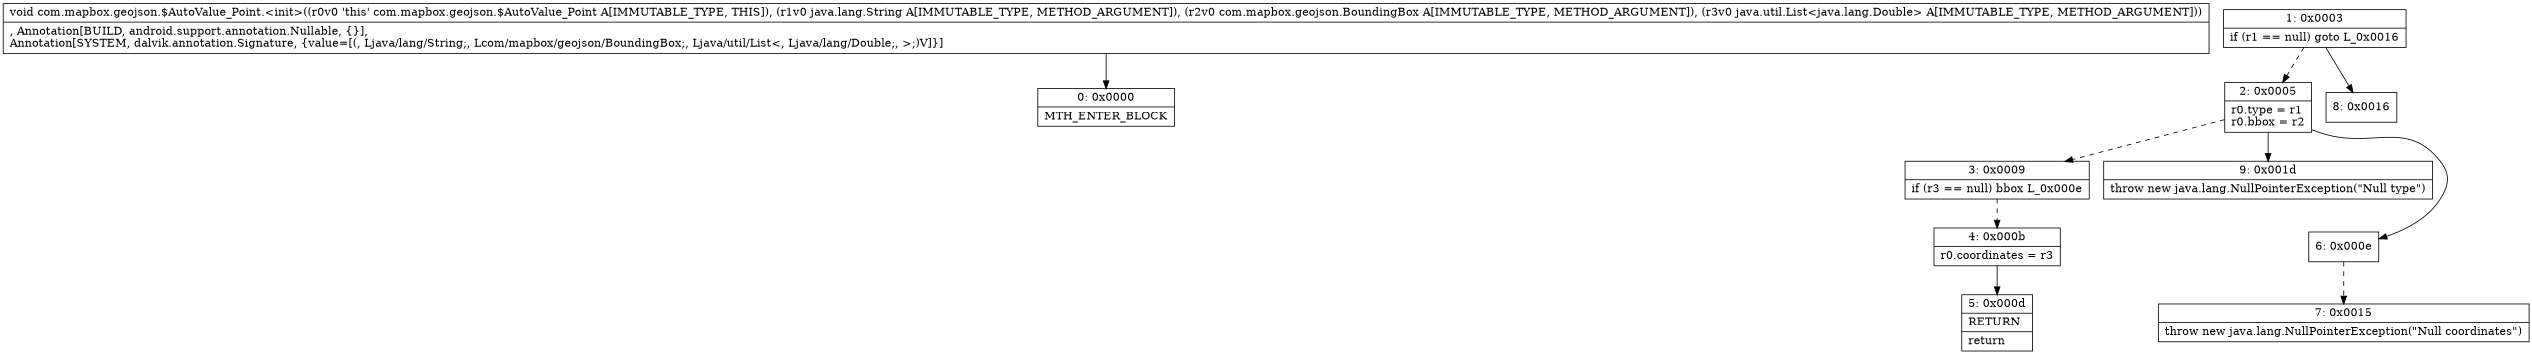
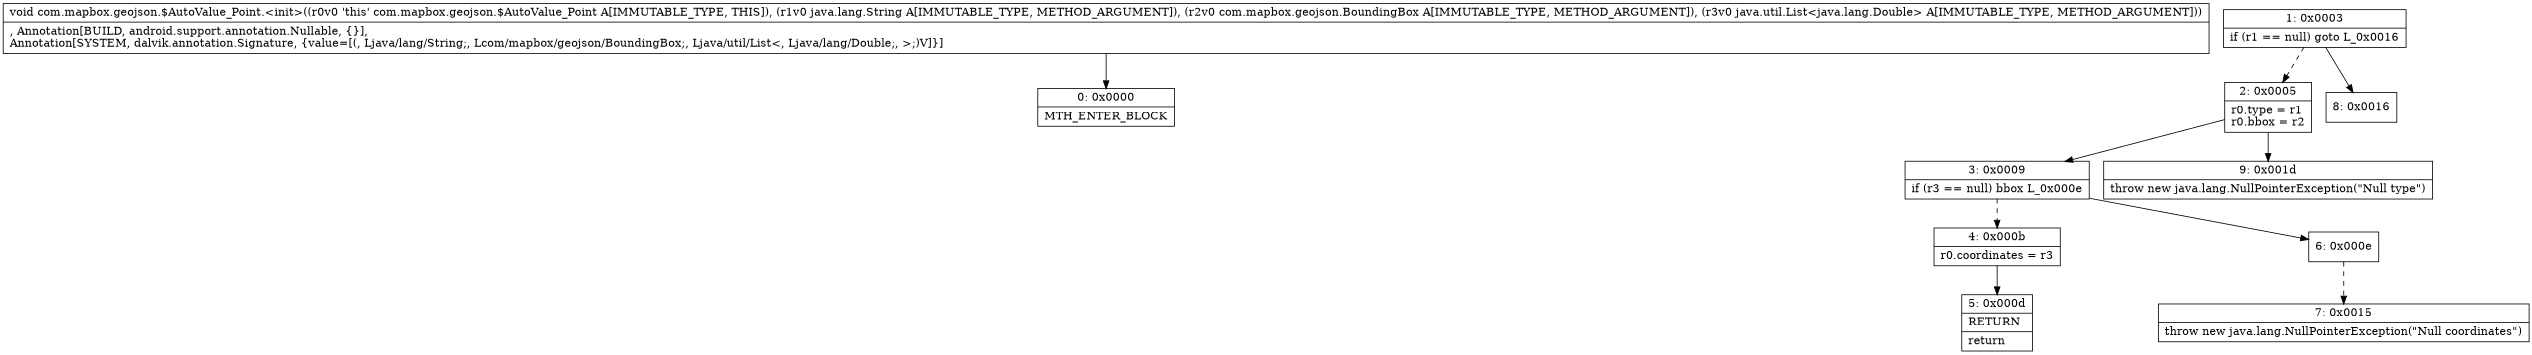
edge "2: 0x0005" -> "3: 0x0009": style dashed -> solid
edge "2: 0x0005" -> "6: 0x000e": now "3: 0x0009" -> "6: 0x000e"
